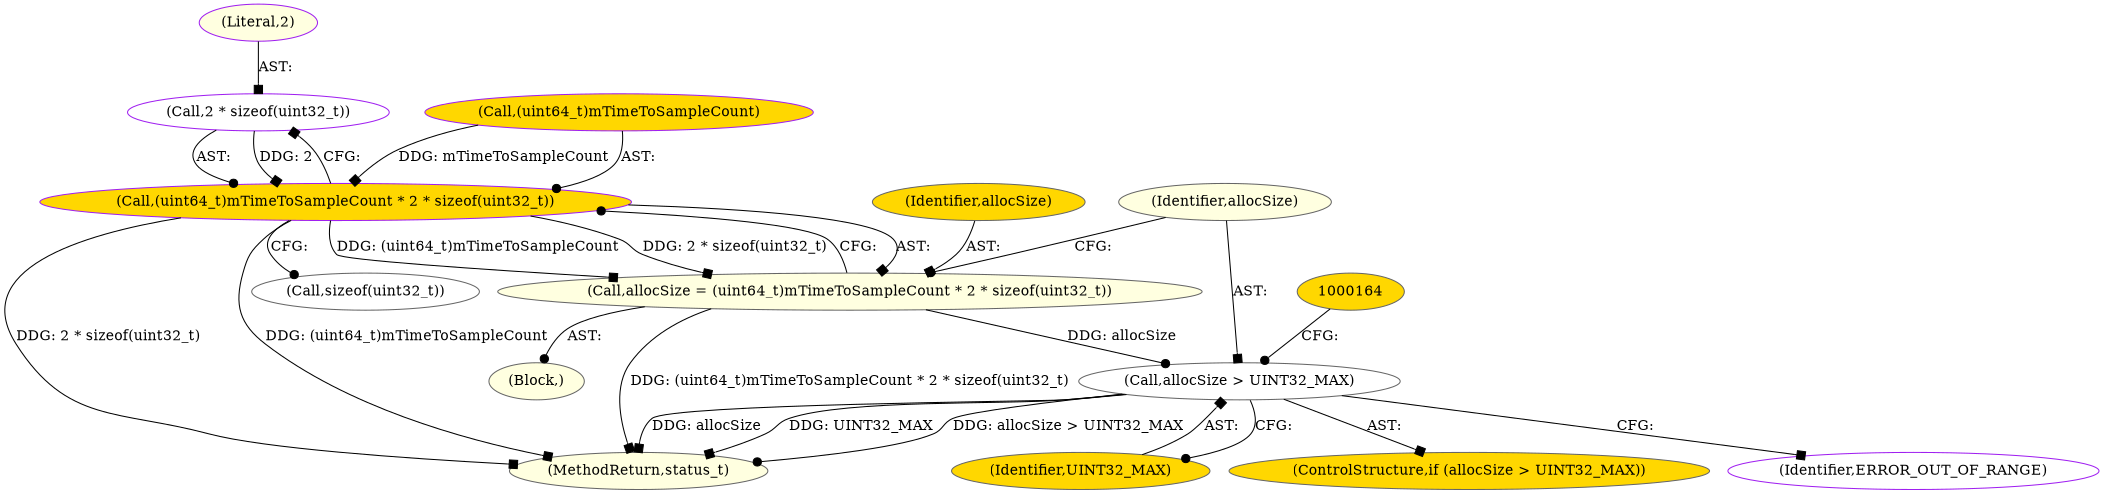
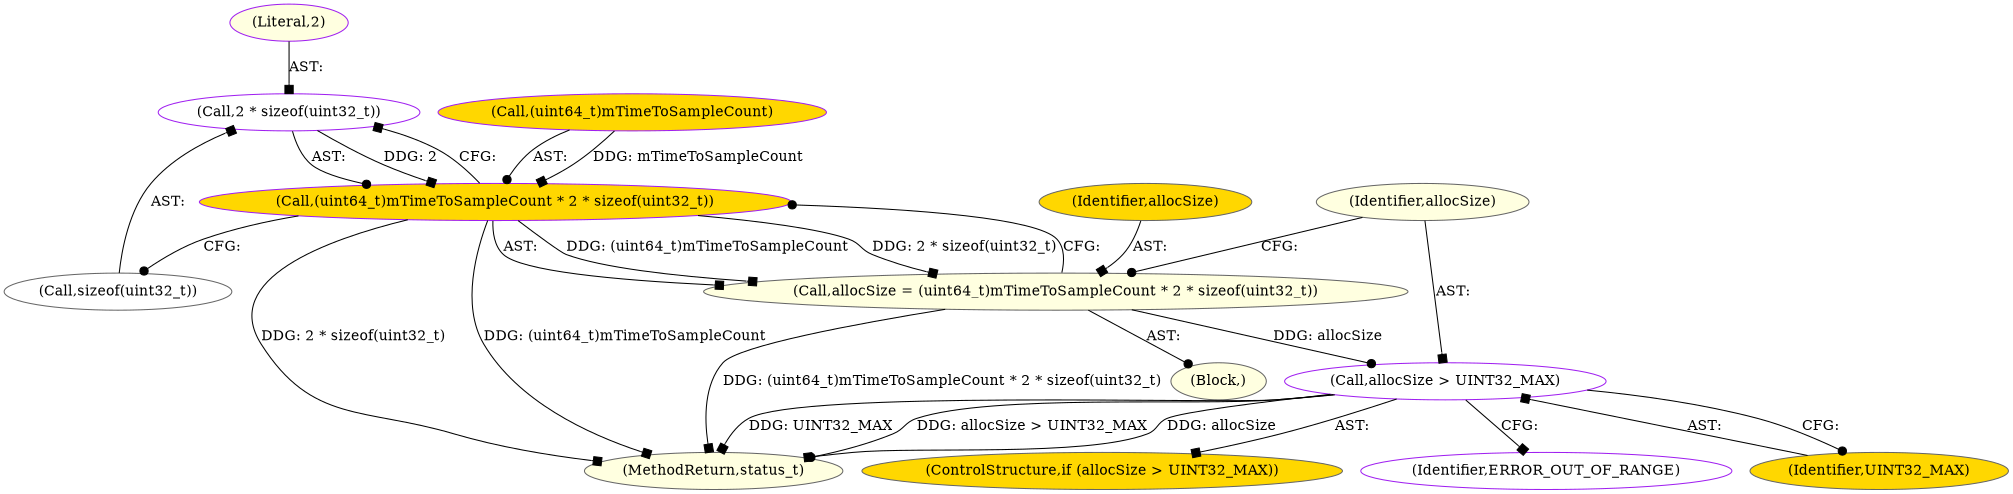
edge "(Call,sizeof(uint32_t))" -> "(Call,2 * sizeof(uint32_t))": added, label "AST:"
node "1000164": removed
node "(Call,allocSize > UINT32_MAX)": color gray40 -> purple
